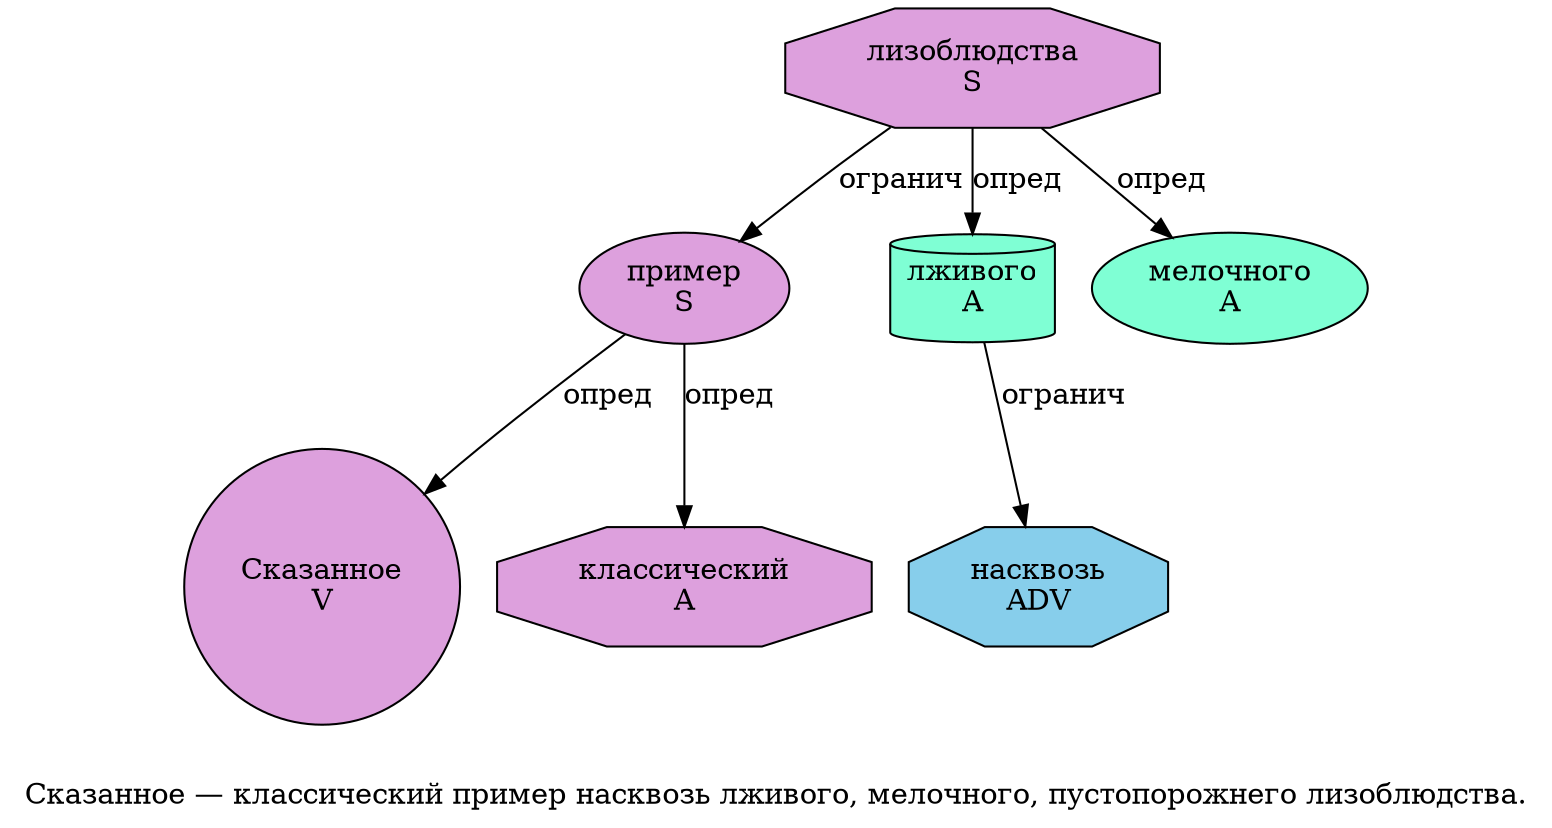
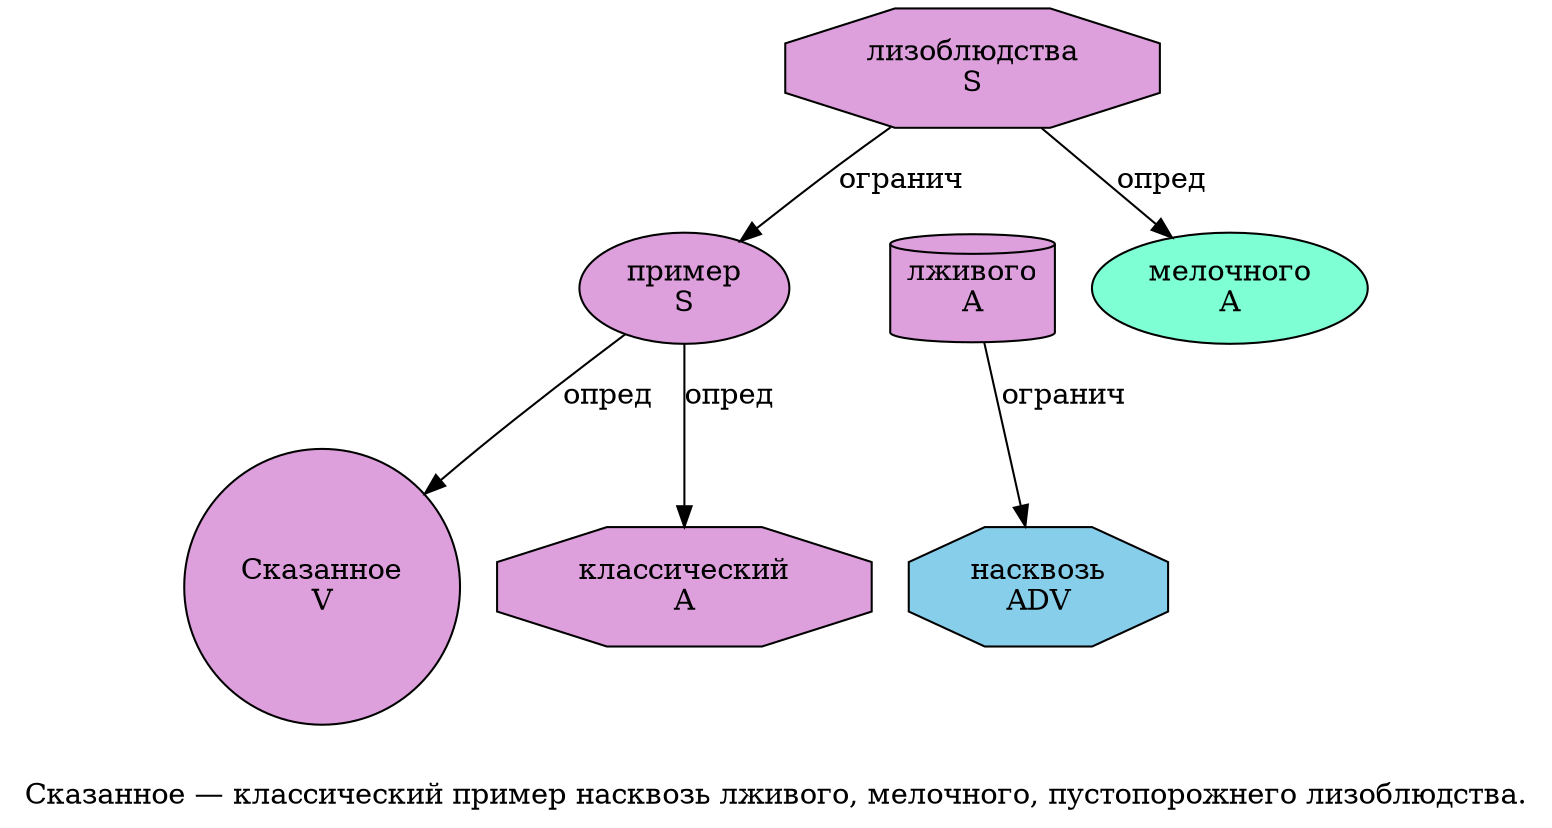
edge "лизоблюдства S" -> "лживого A": removed, label "опред"
node "лживого A": fillcolor aquamarine -> plum
